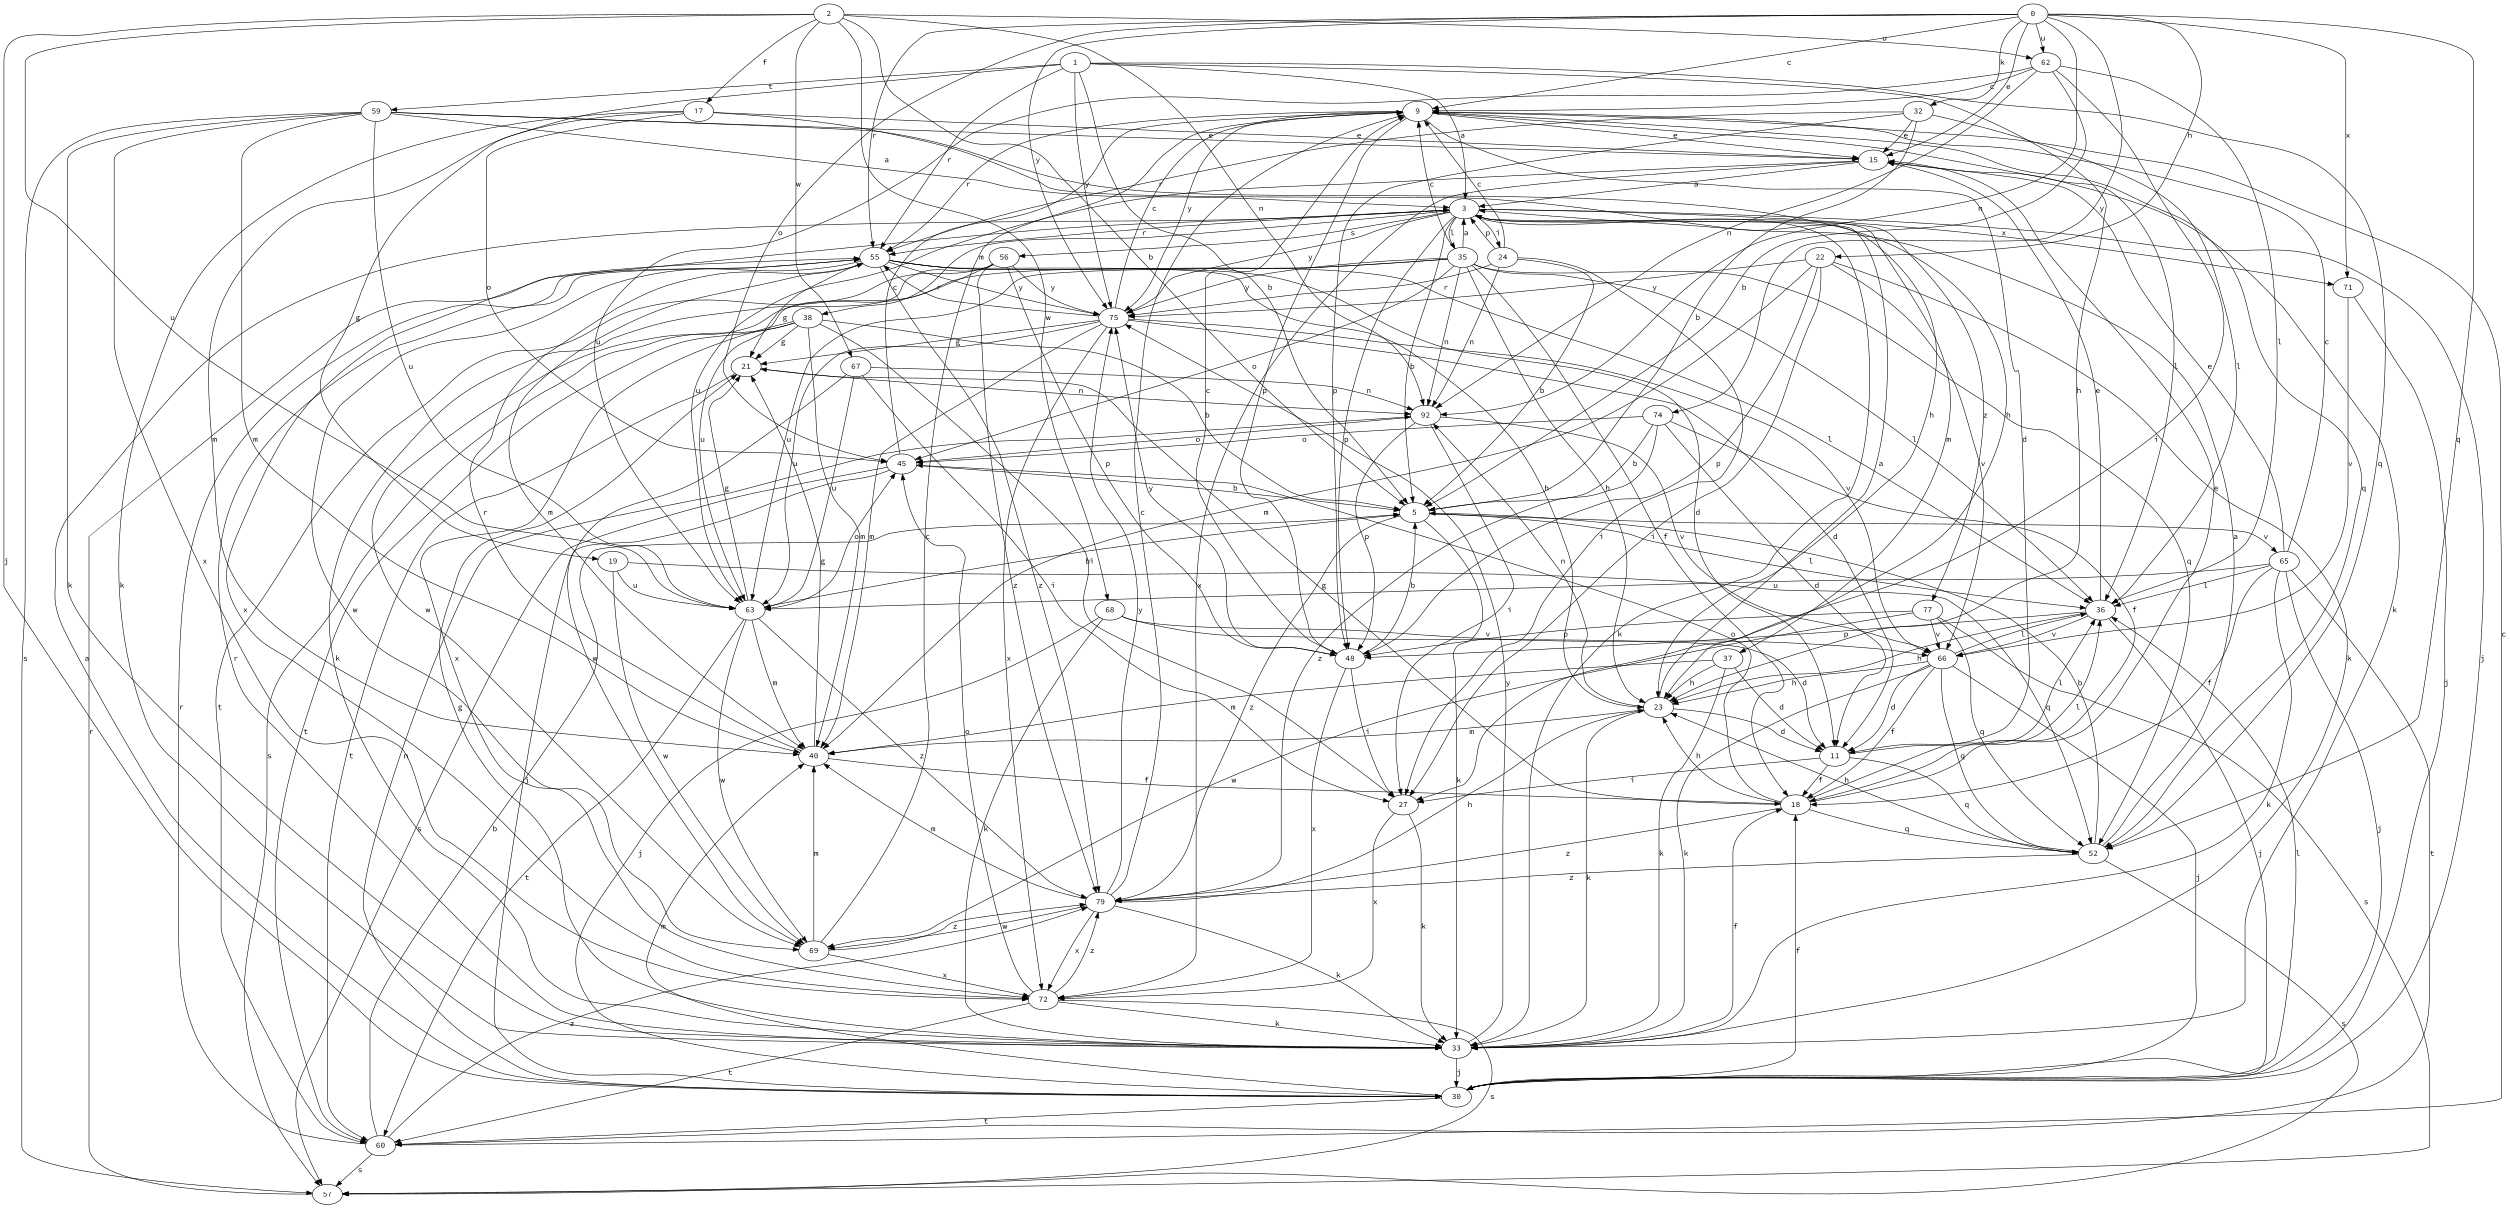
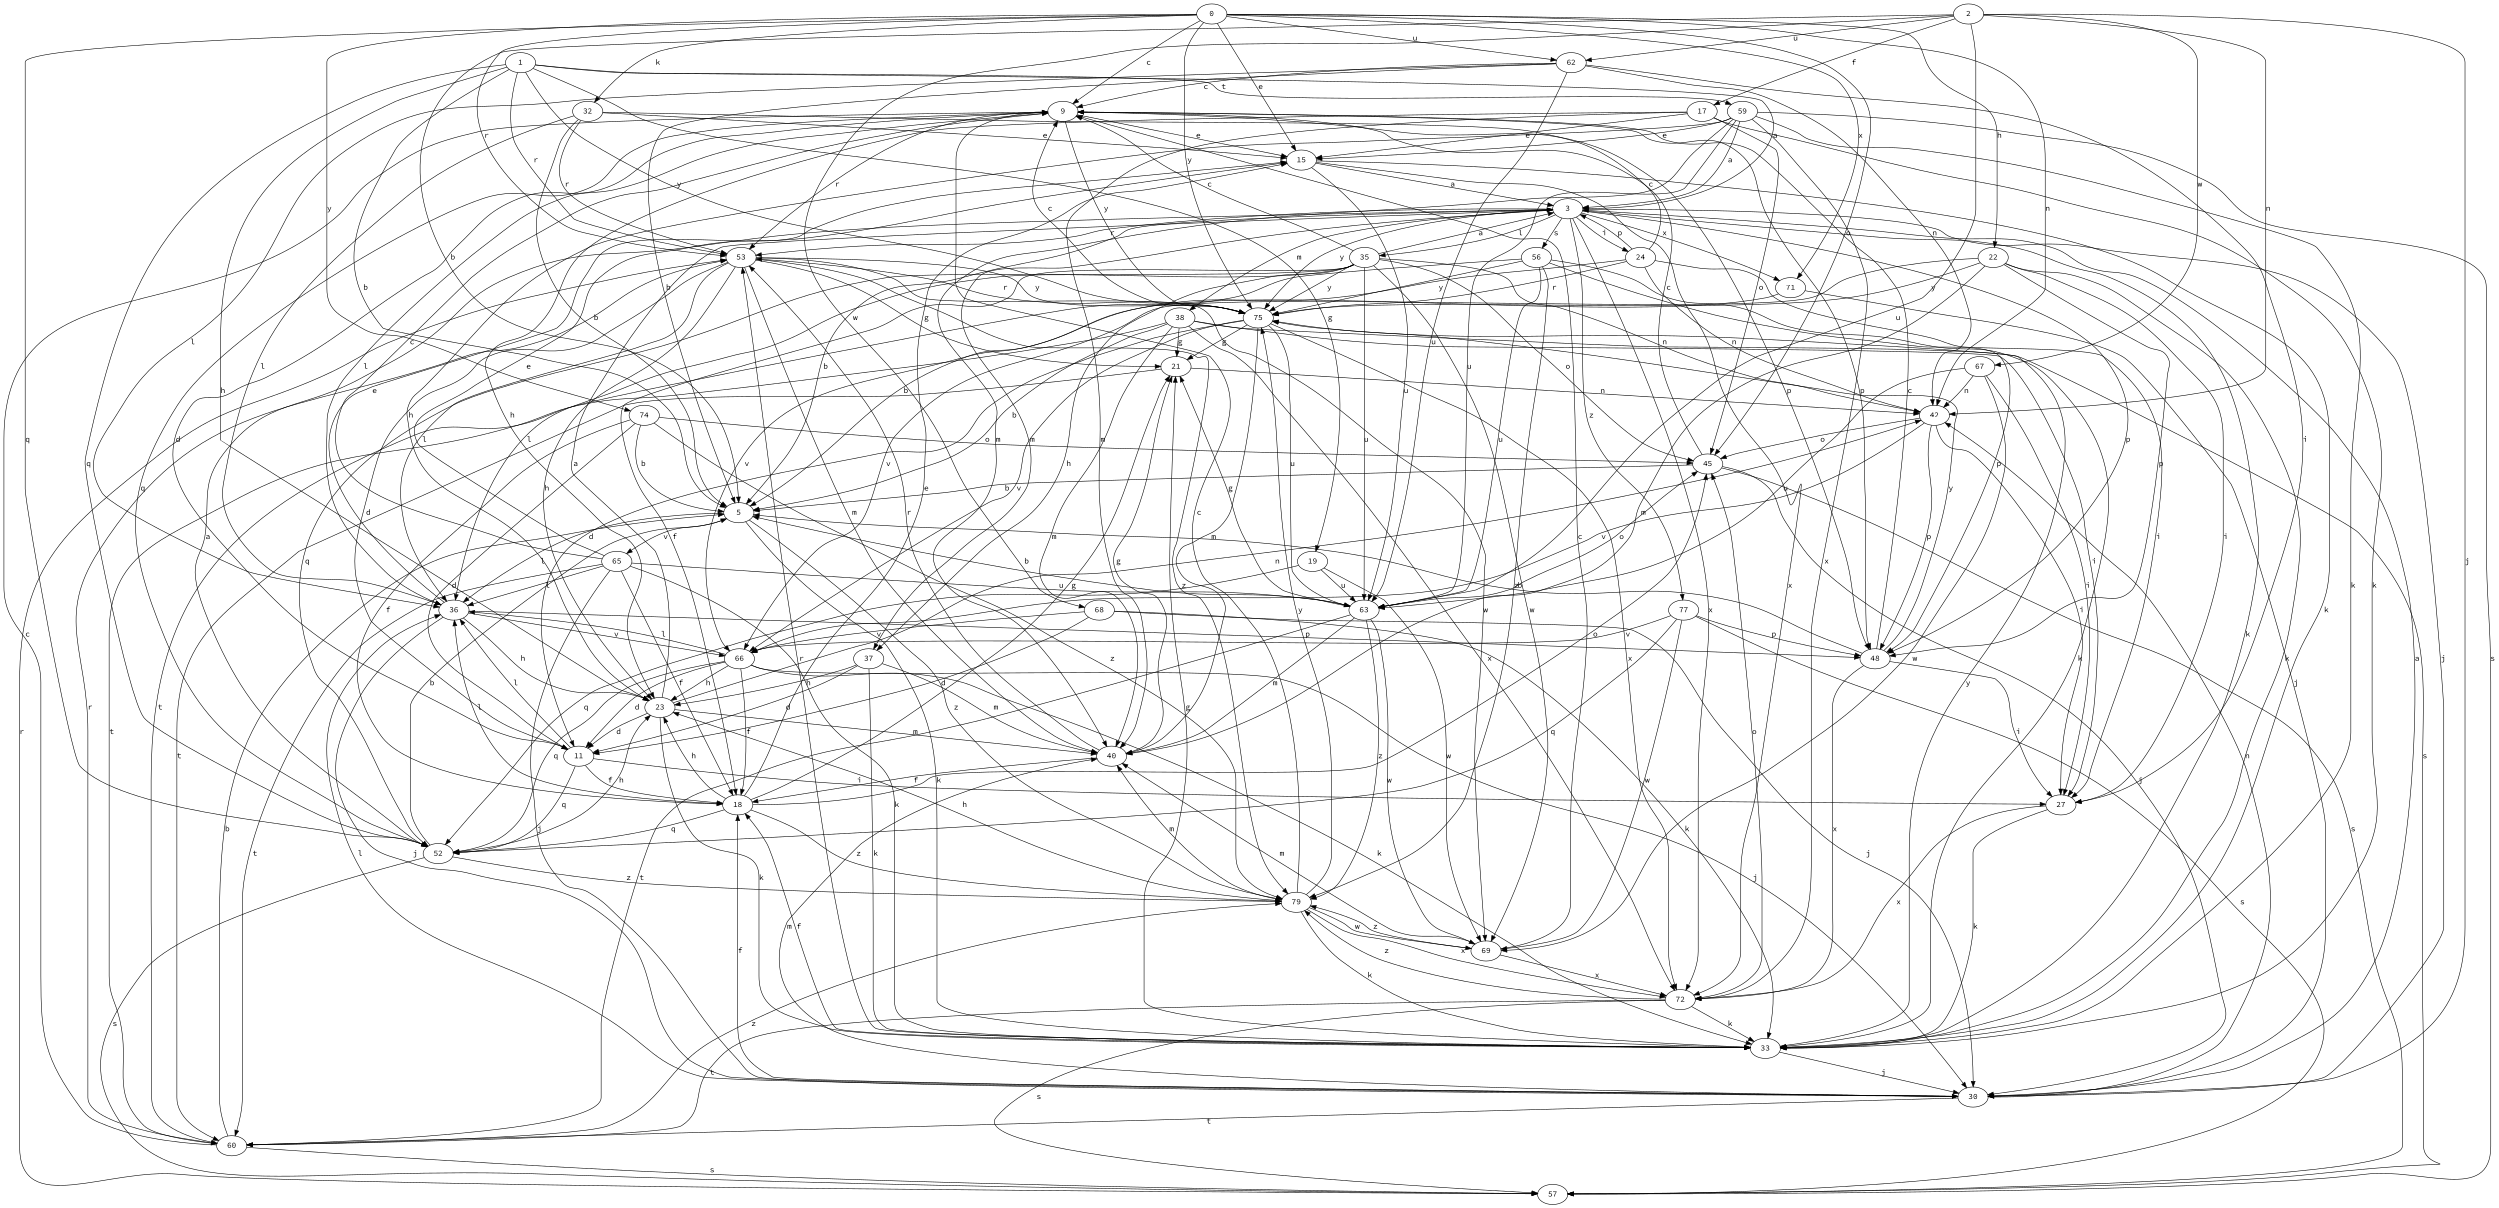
node "55": label "55" -> "53"
node "92": label "92" -> "42"
edge "35" -> "23": now "35" -> "37"
